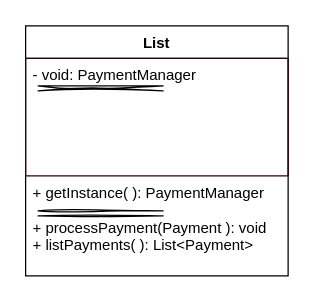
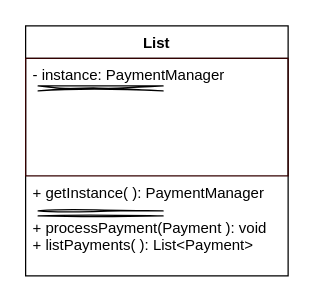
node "- void: PaymentManager": label "- void: PaymentManager" -> "- instance: PaymentManager"
